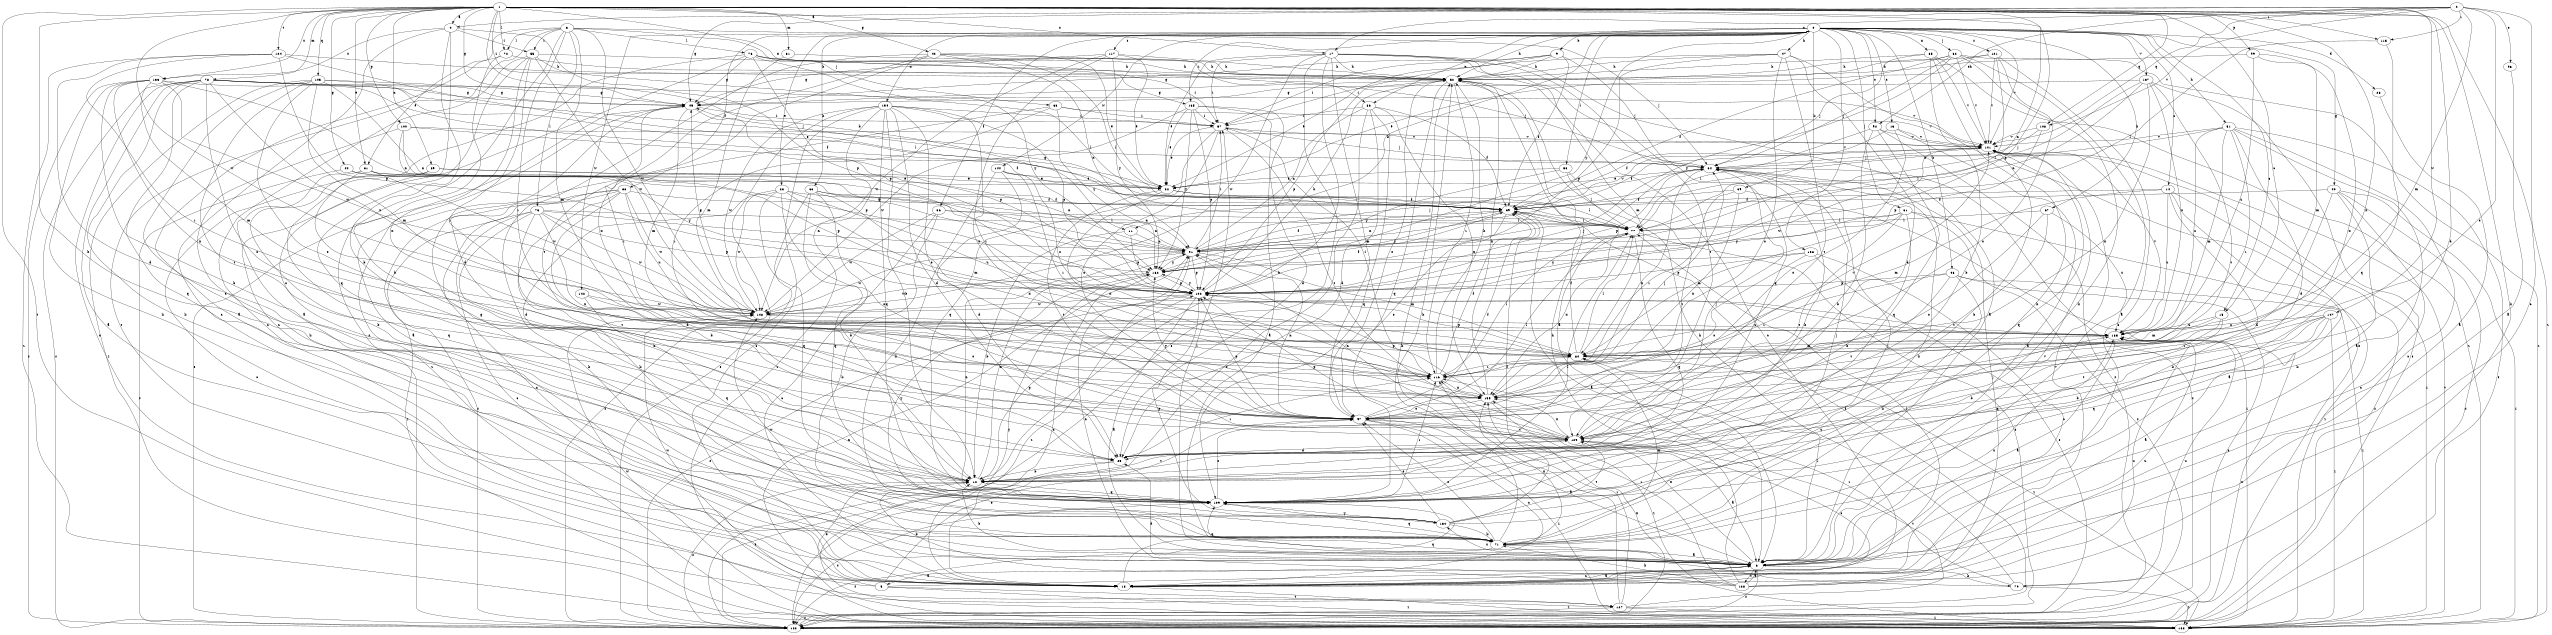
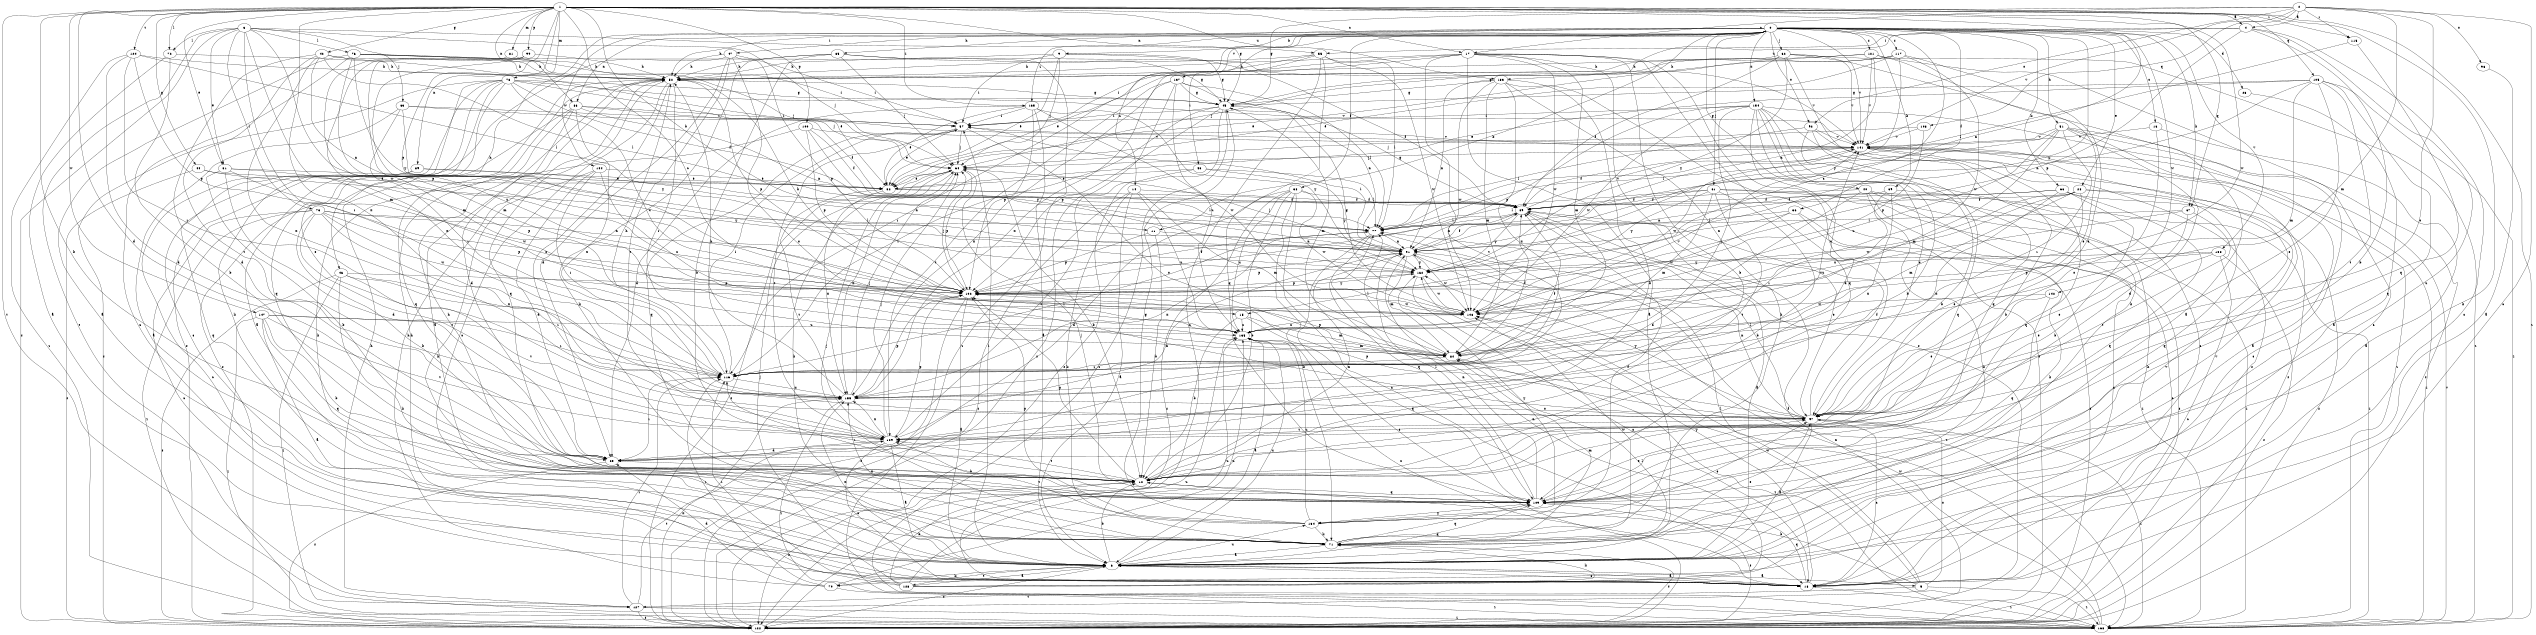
edge "1" -> "108": now "1" -> "67"
edge "13" -> "39": now "61" -> "39"
edge "105" -> "109": label "c" -> "q"
